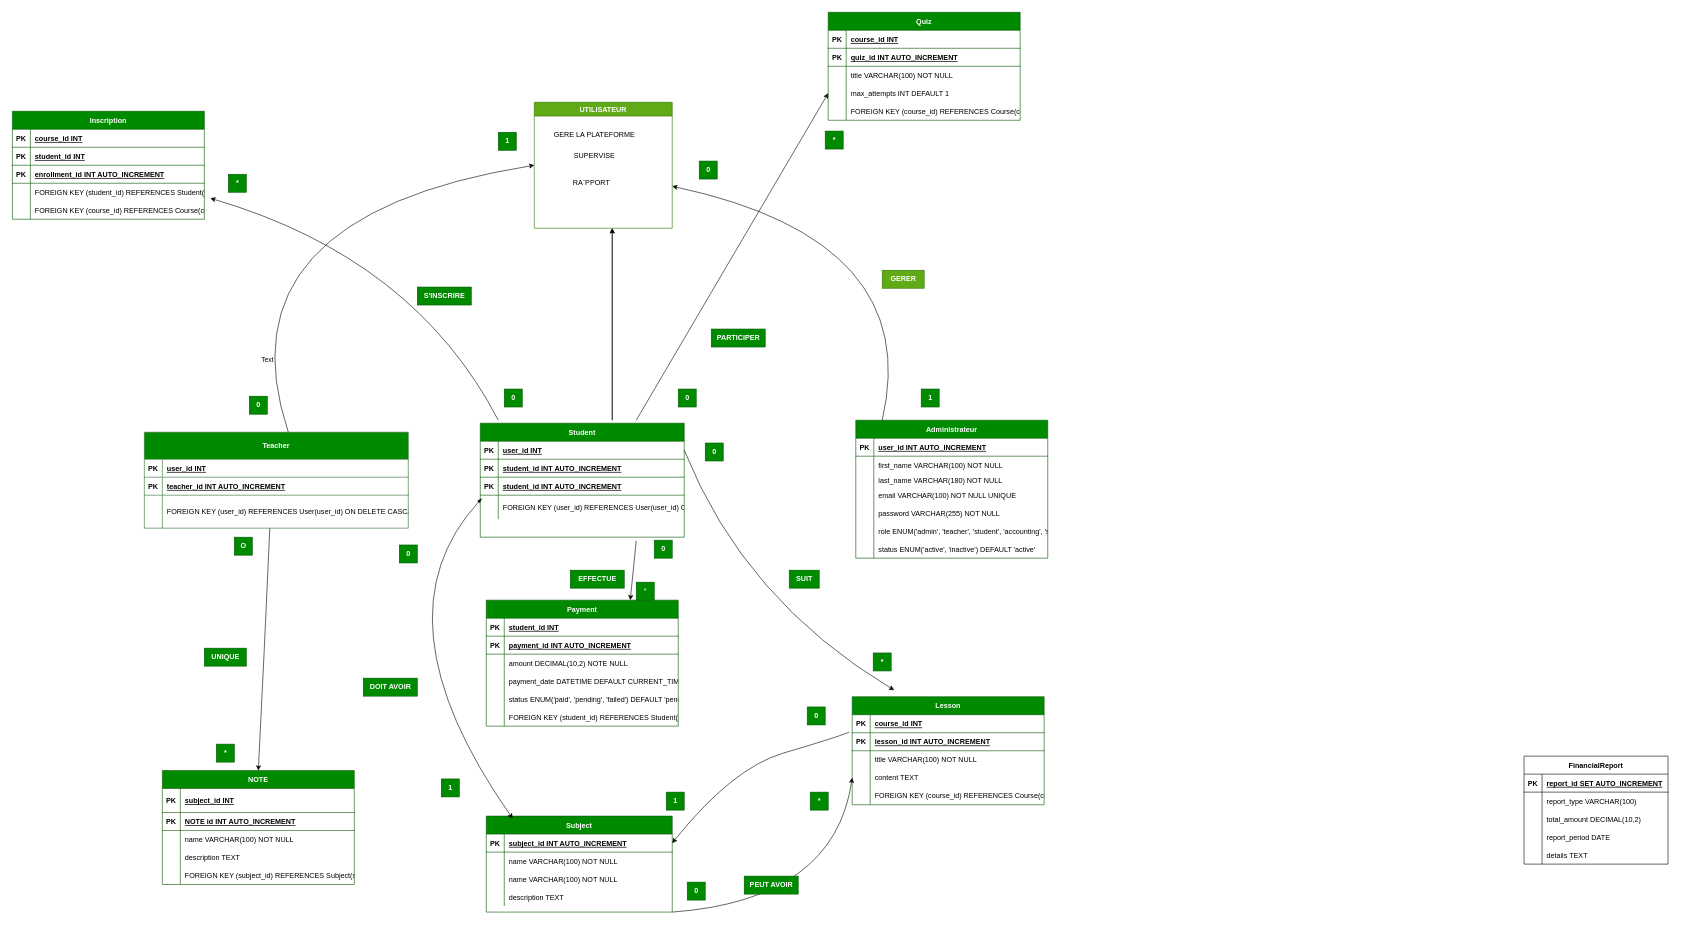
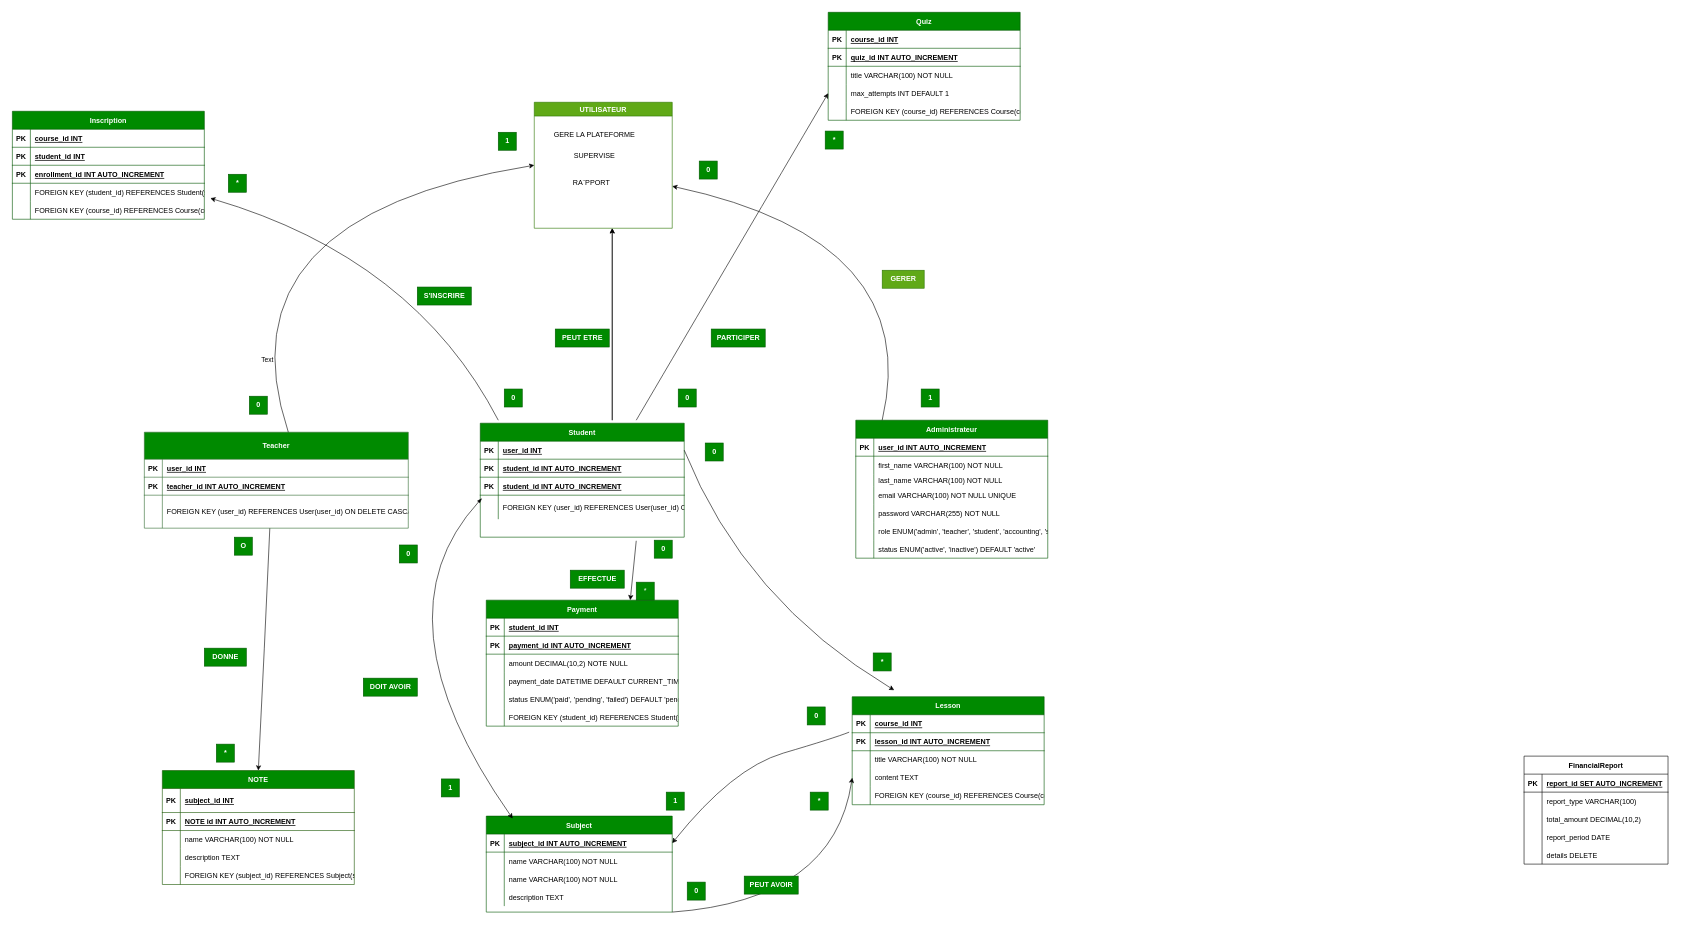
node "PEUT ETRE": added
node "last_name VARCHAR(180) NOT NULL": label "last_name VARCHAR(180) NOT NULL" -> "last_name VARCHAR(100) NOT NULL"
node "SUIT": removed
node "UNIQUE": label "UNIQUE" -> "DONNE"
node "details TEXT": label "details TEXT" -> "details DELETE"
